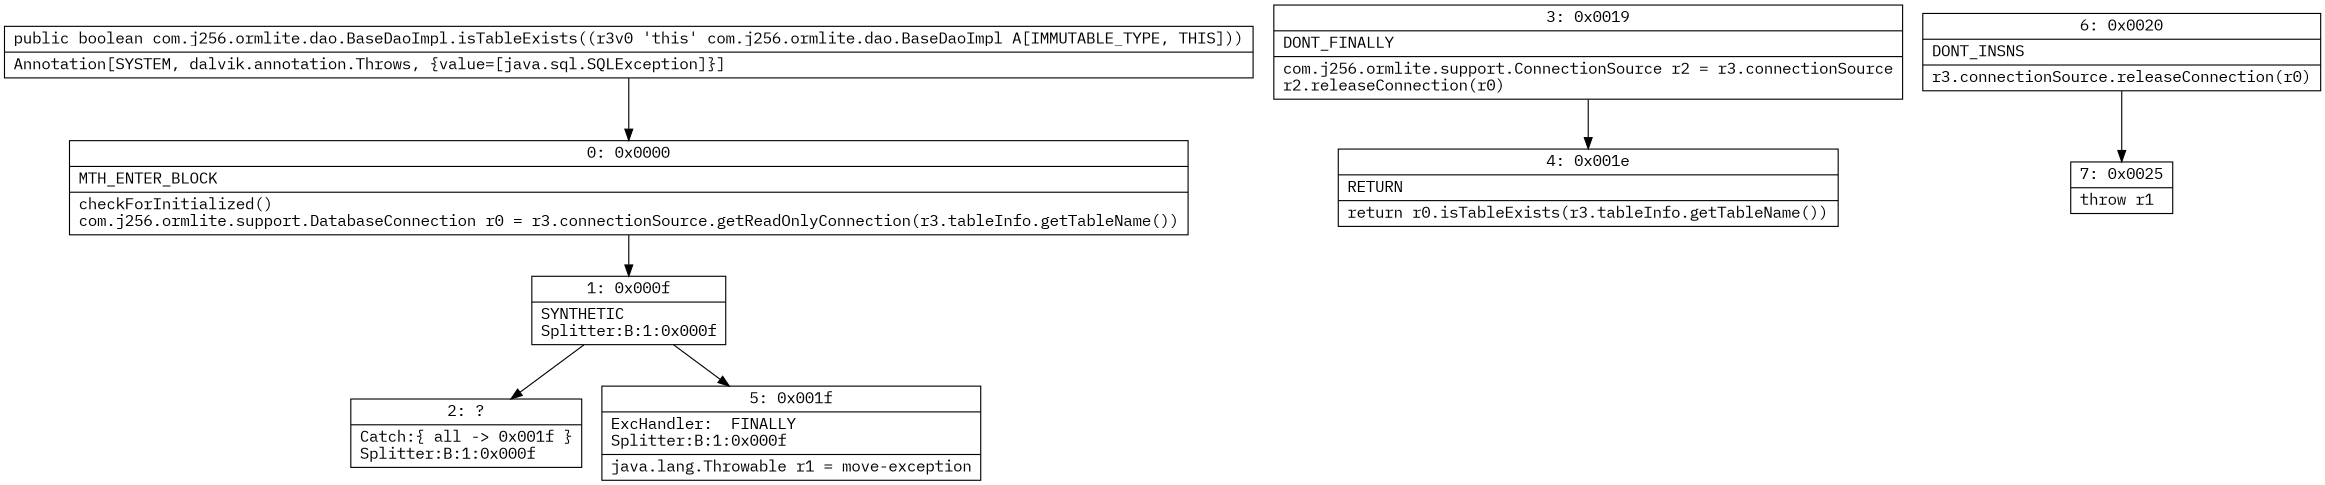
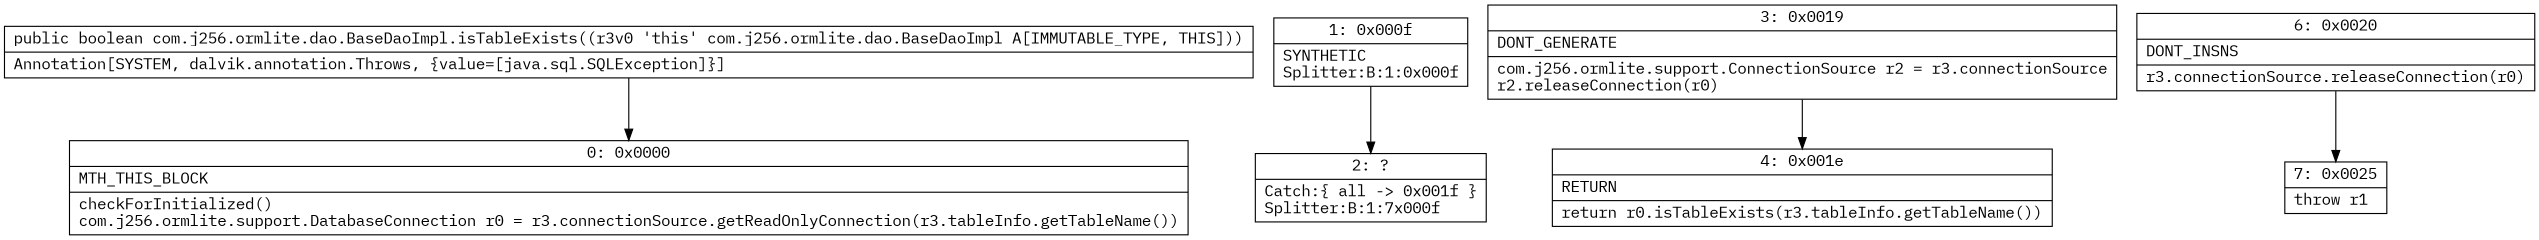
node "3: 0x0019": text "DONT_FINALLY" -> "DONT_GENERATE"
node "0: 0x0000": text "MTH_ENTER_BLOCK" -> "MTH_THIS_BLOCK"
edge "0: 0x0000" -> "1: 0x000f": removed
node "5: 0x001f": removed
node "2: ?": text "Splitter:B:1:0x000f" -> "Splitter:B:1:7x000f"
